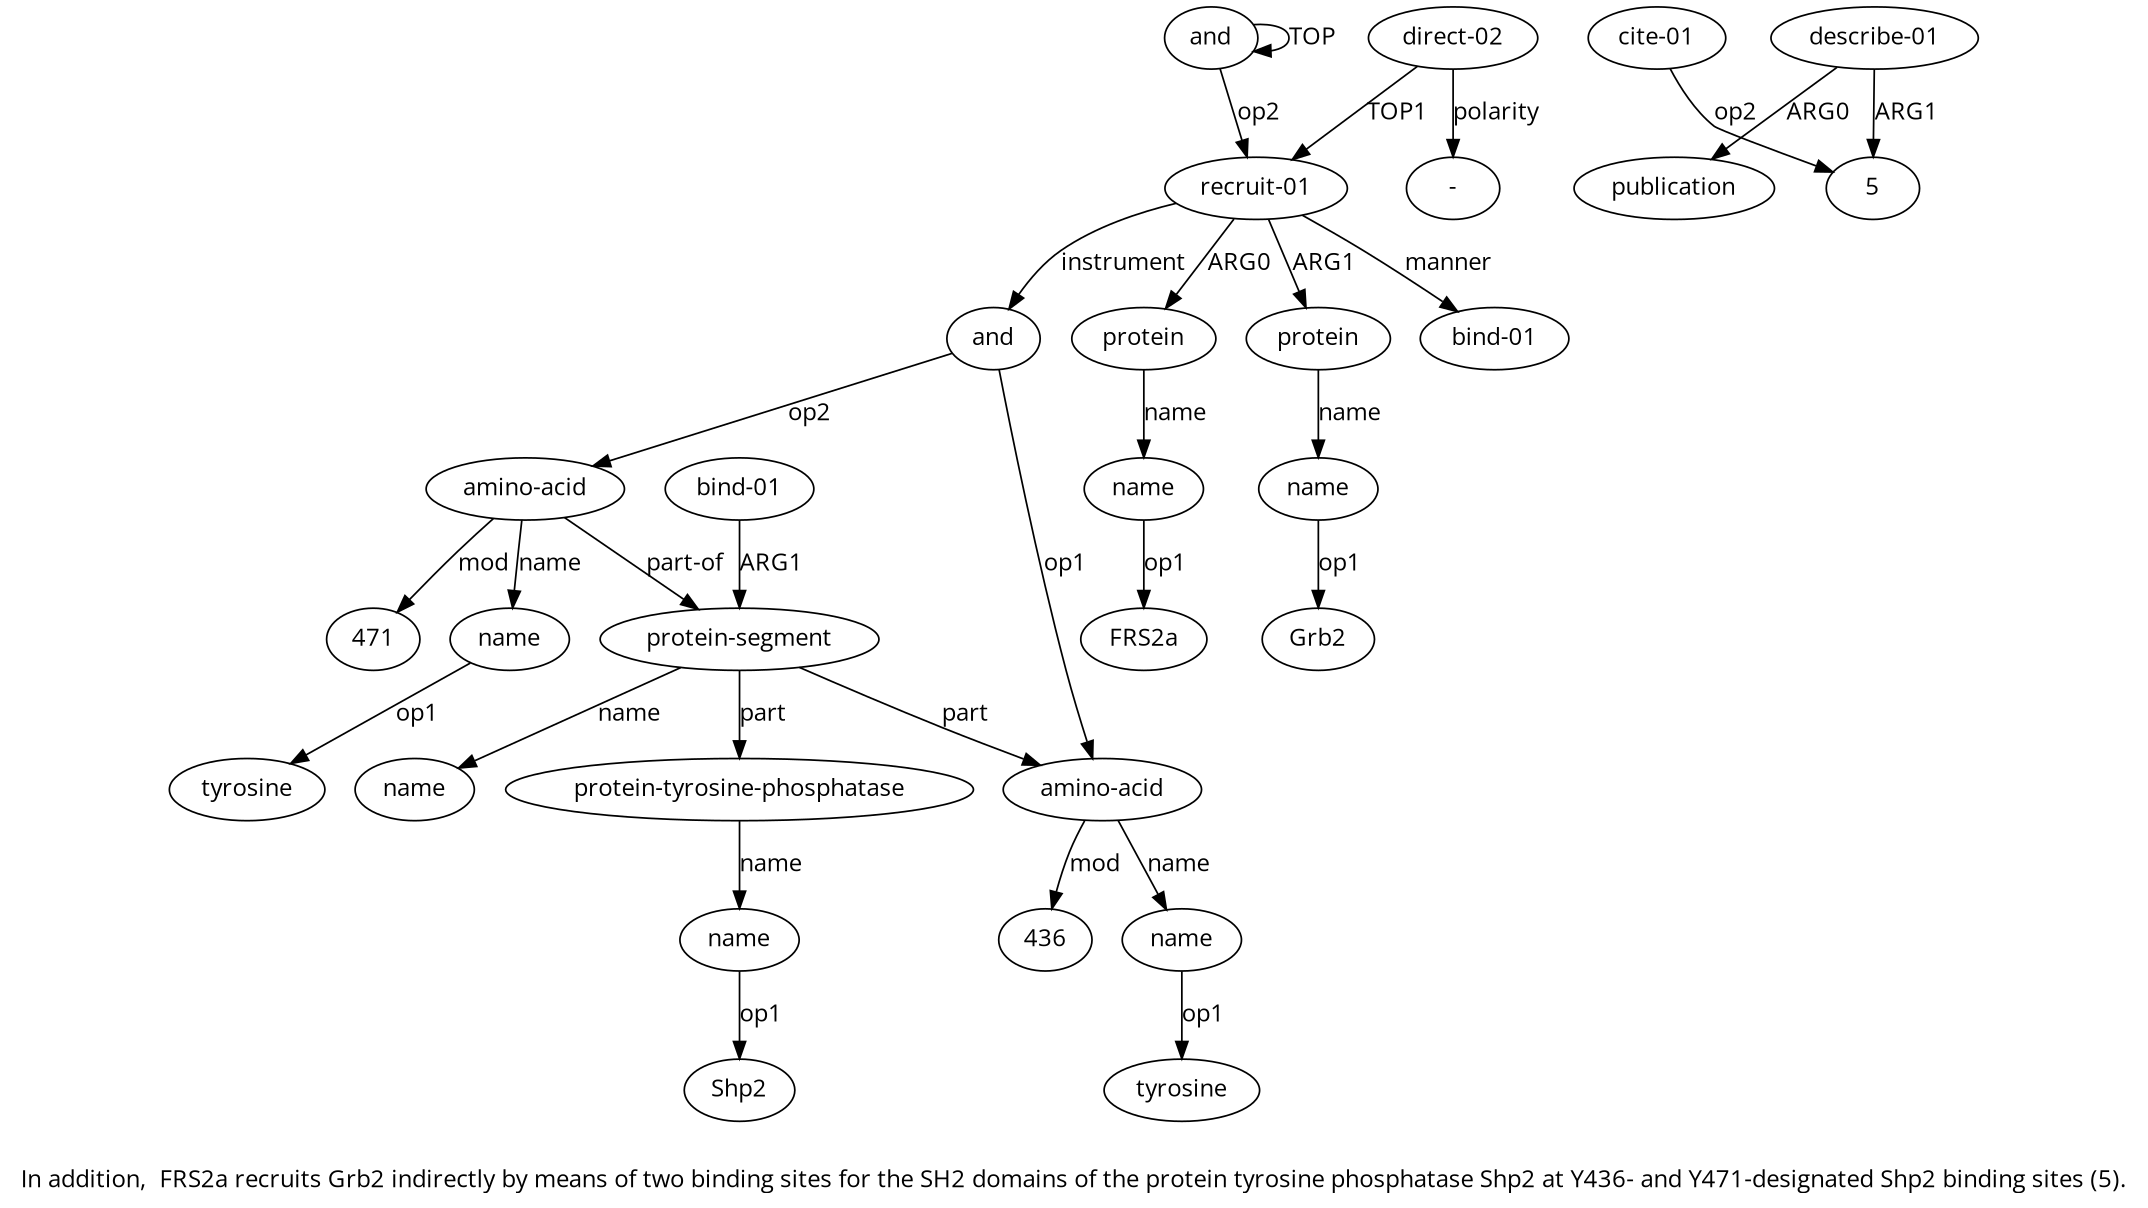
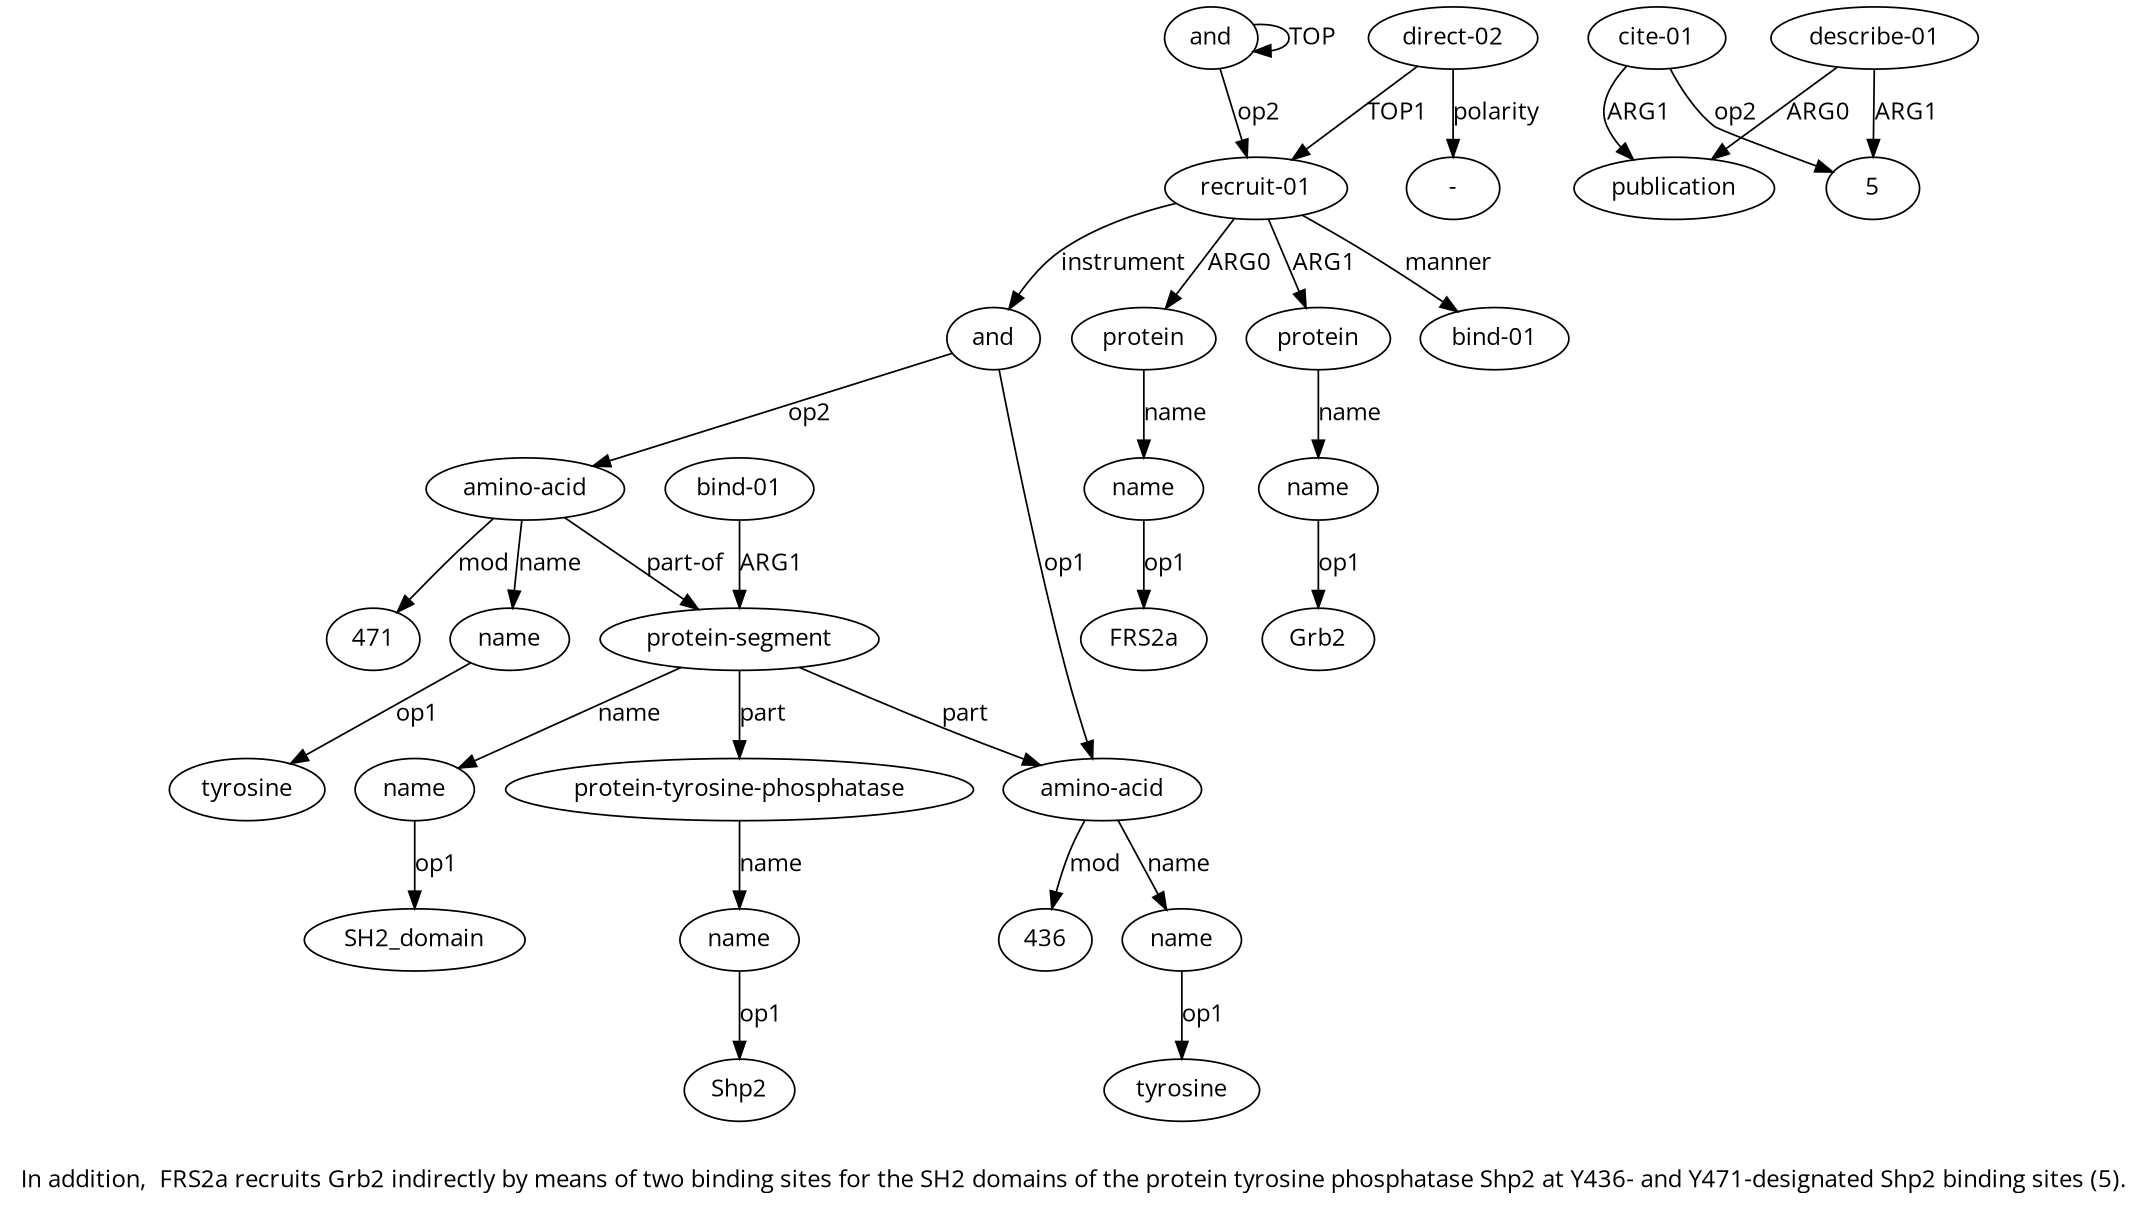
edge "cite-01" -> "publication": added, label "ARG1"
node "SH2_domain": added
